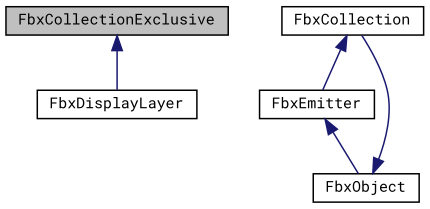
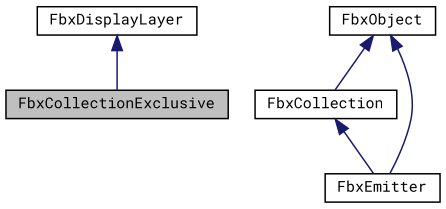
edge "FbxDisplayLayer" -> "FbxCollectionExclusive": reversed
edge "FbxObject" -> "FbxEmitter": reversed
